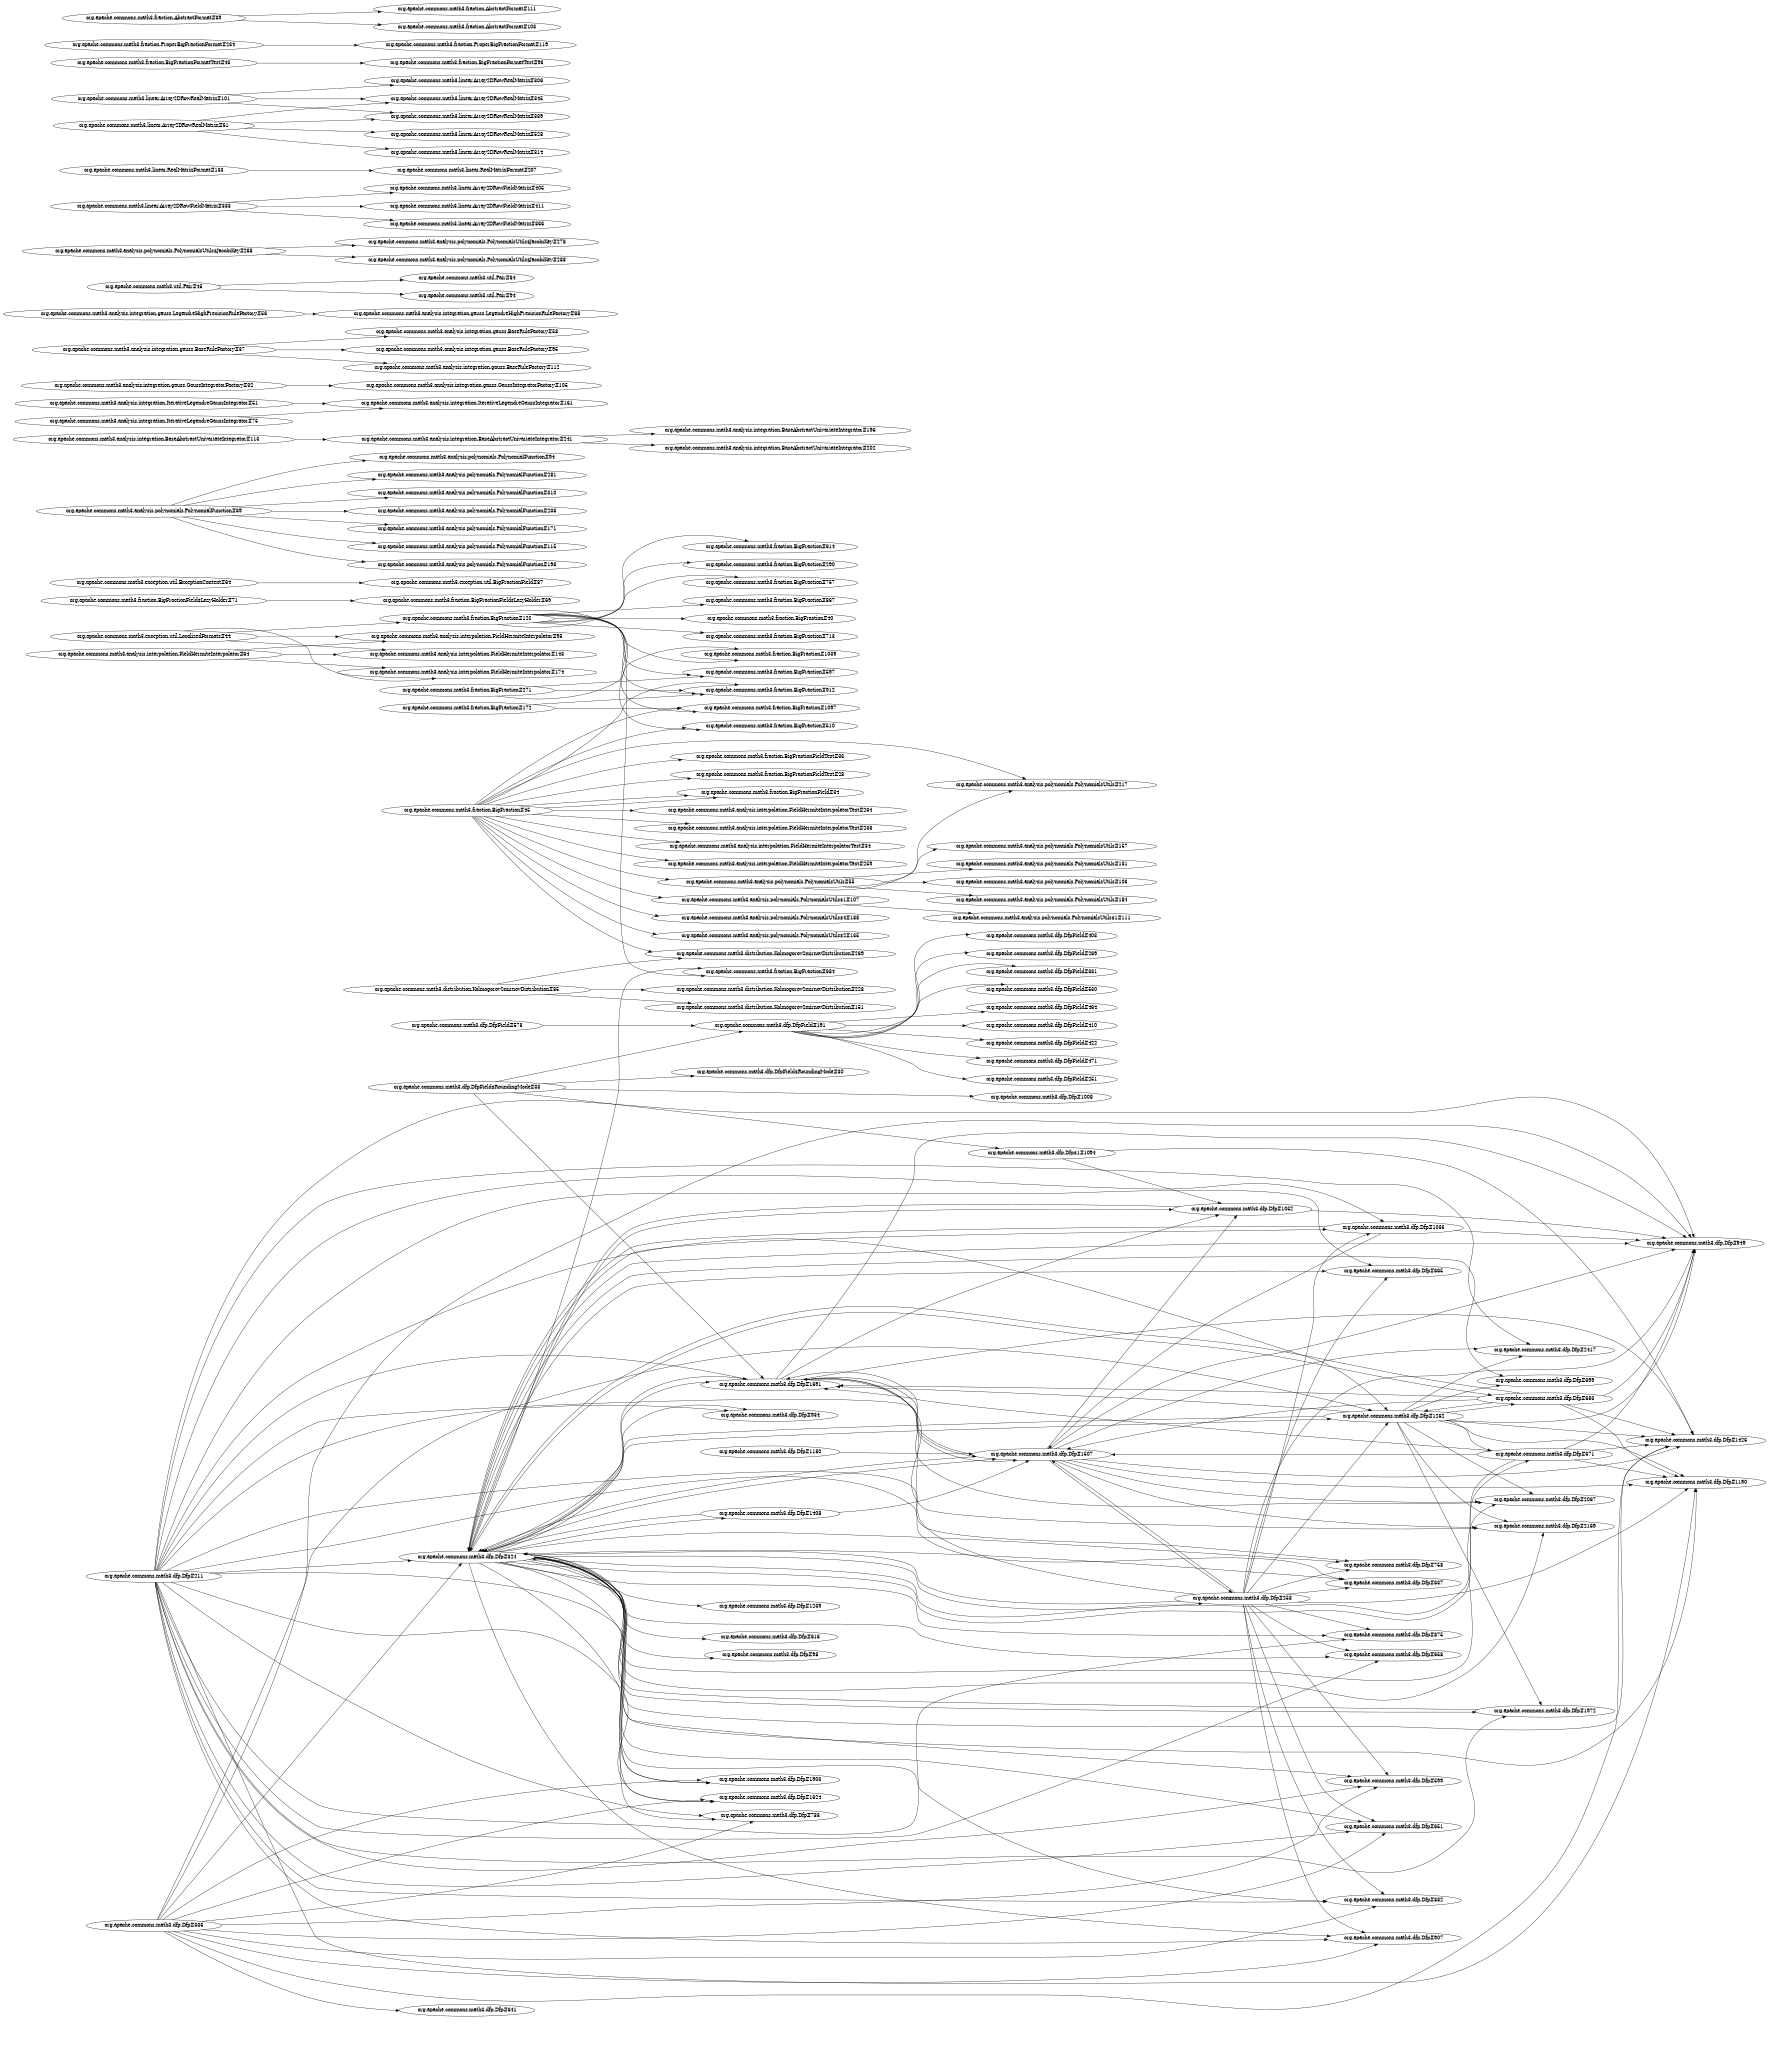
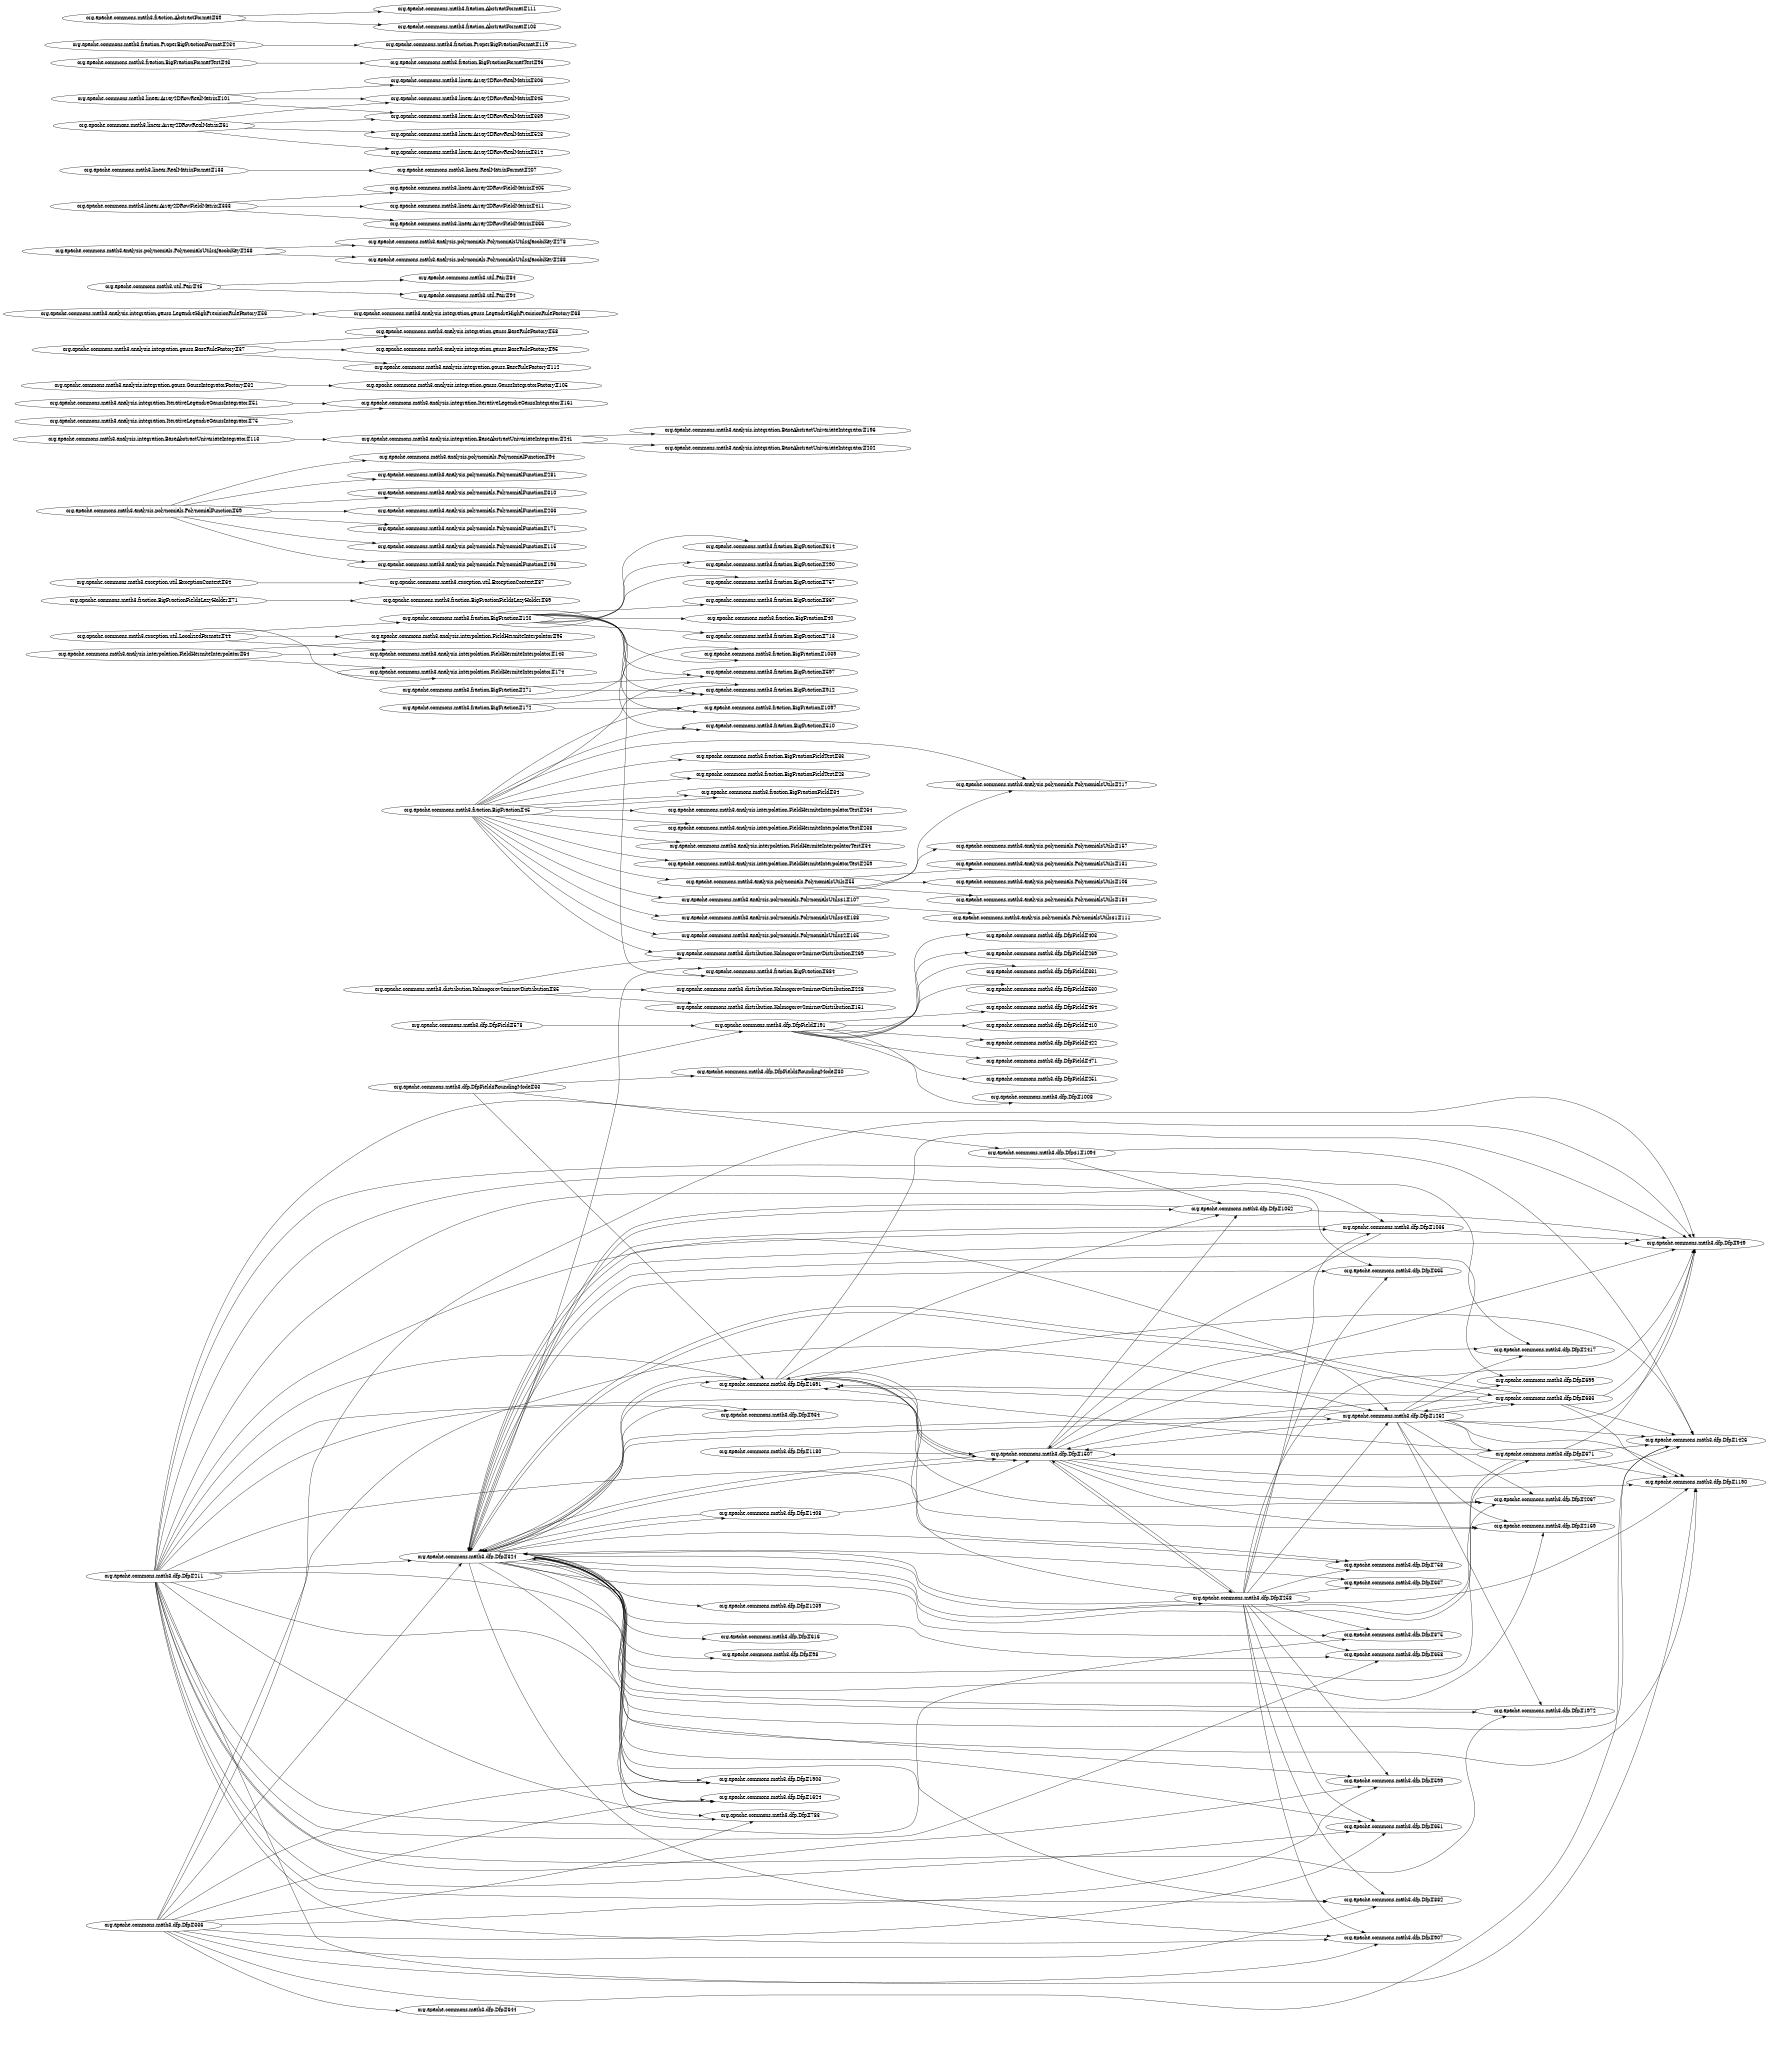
node "org.apache.commons.math3.exception.util.BigFractionField#87": label "org.apache.commons.math3.exception.util.BigFractionField#87" -> "org.apache.commons.math3.exception.util.ExceptionContext#87"
edge "org.apache.commons.math3.dfp.DfpField$RoundingMode#33" -> "org.apache.commons.math3.dfp.Dfp#1008": now "org.apache.commons.math3.dfp.DfpField#191" -> "org.apache.commons.math3.dfp.Dfp#1008"
edge "org.apache.commons.math3.dfp.Dfp#1262" -> "org.apache.commons.math3.dfp.Dfp#1507": added
edge "org.apache.commons.math3.dfp.Dfp#211" -> "org.apache.commons.math3.dfp.Dfp#637": removed
node "org.apache.commons.math3.dfp.Dfp#641": label "org.apache.commons.math3.dfp.Dfp#641" -> "org.apache.commons.math3.dfp.Dfp#644"
